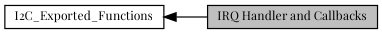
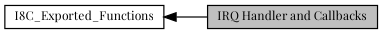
node "I2C_Exported_Functions": label "I2C_Exported_Functions" -> "I8C_Exported_Functions"
